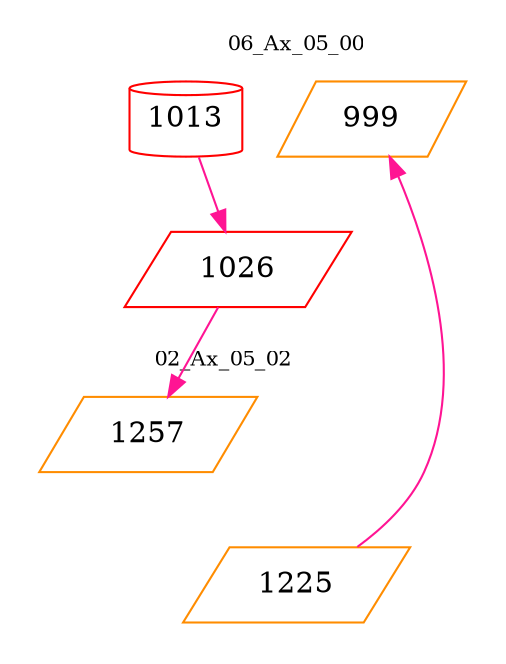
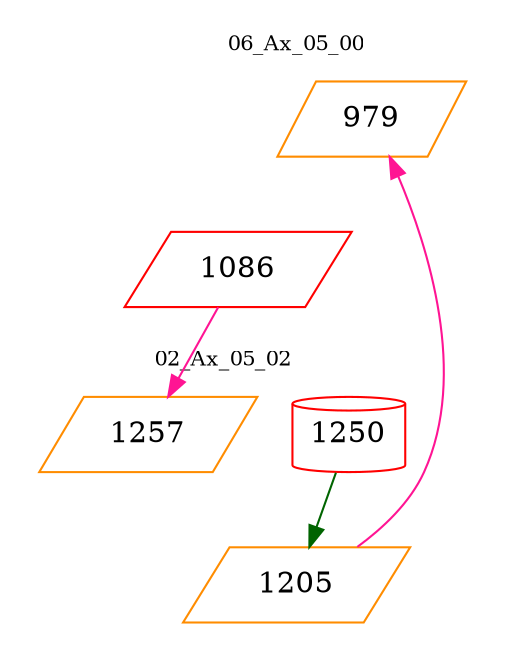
node "1013": removed
node "999": label "999" -> "979"
node "1026": label "1026" -> "1086"
node "1250": added
node "1225": label "1225" -> "1205"
